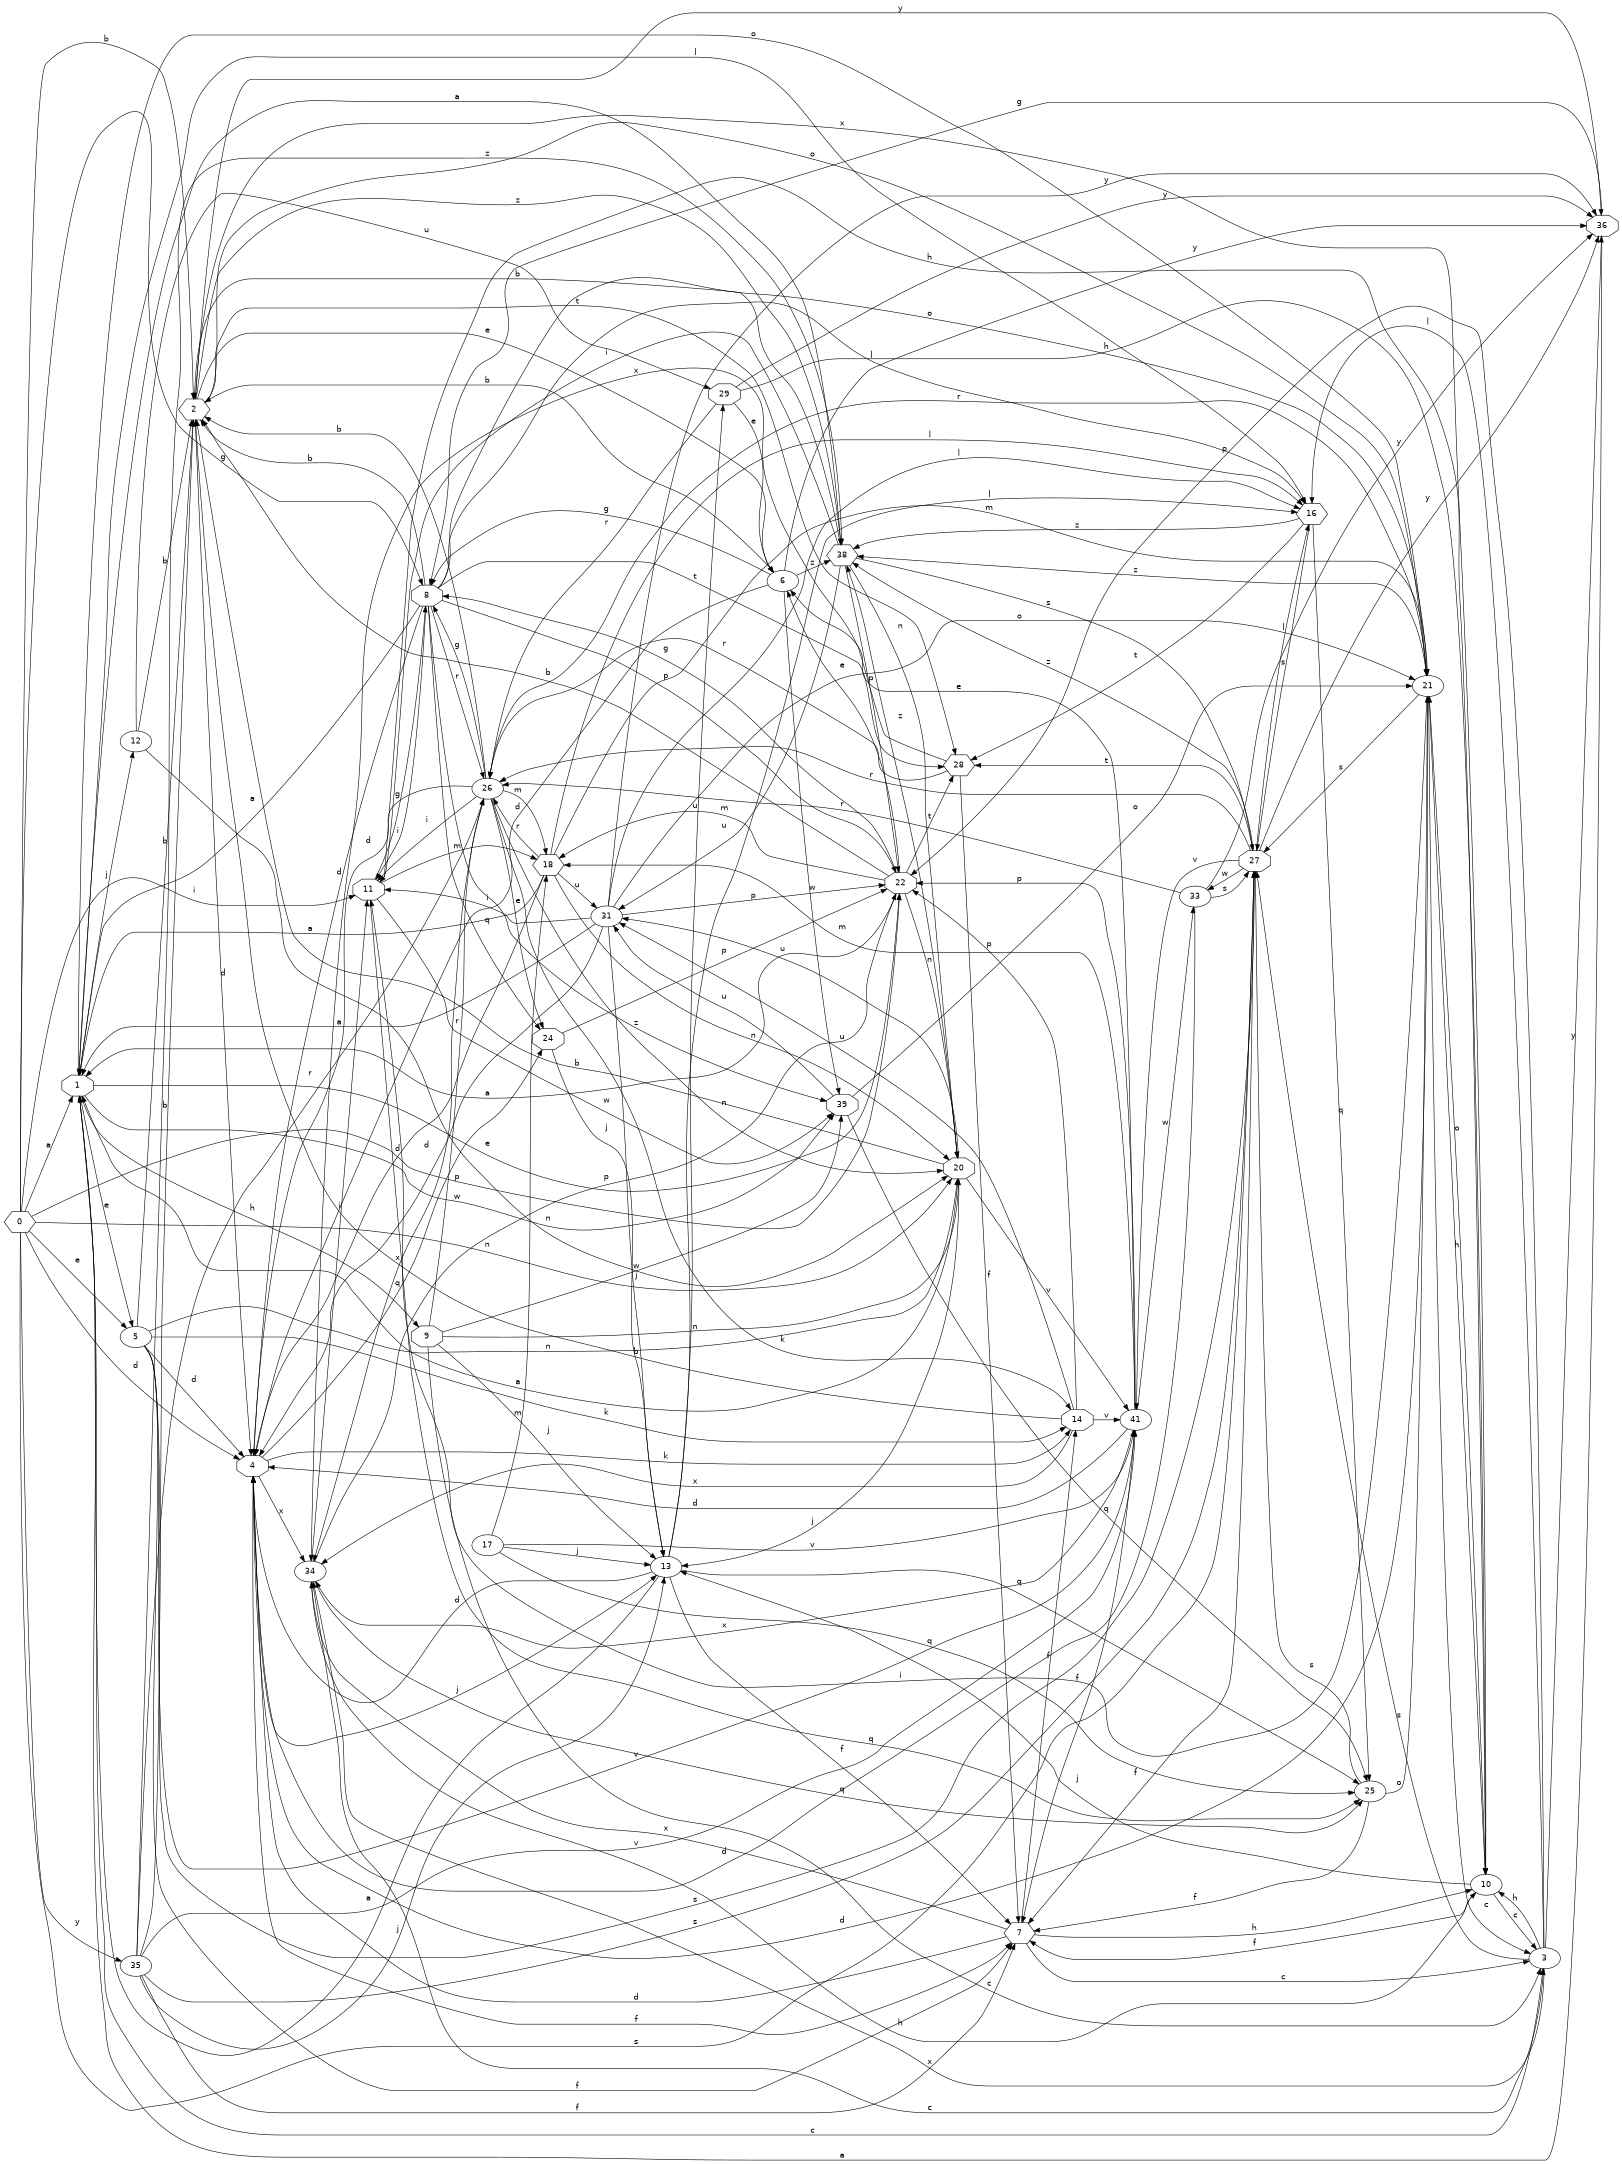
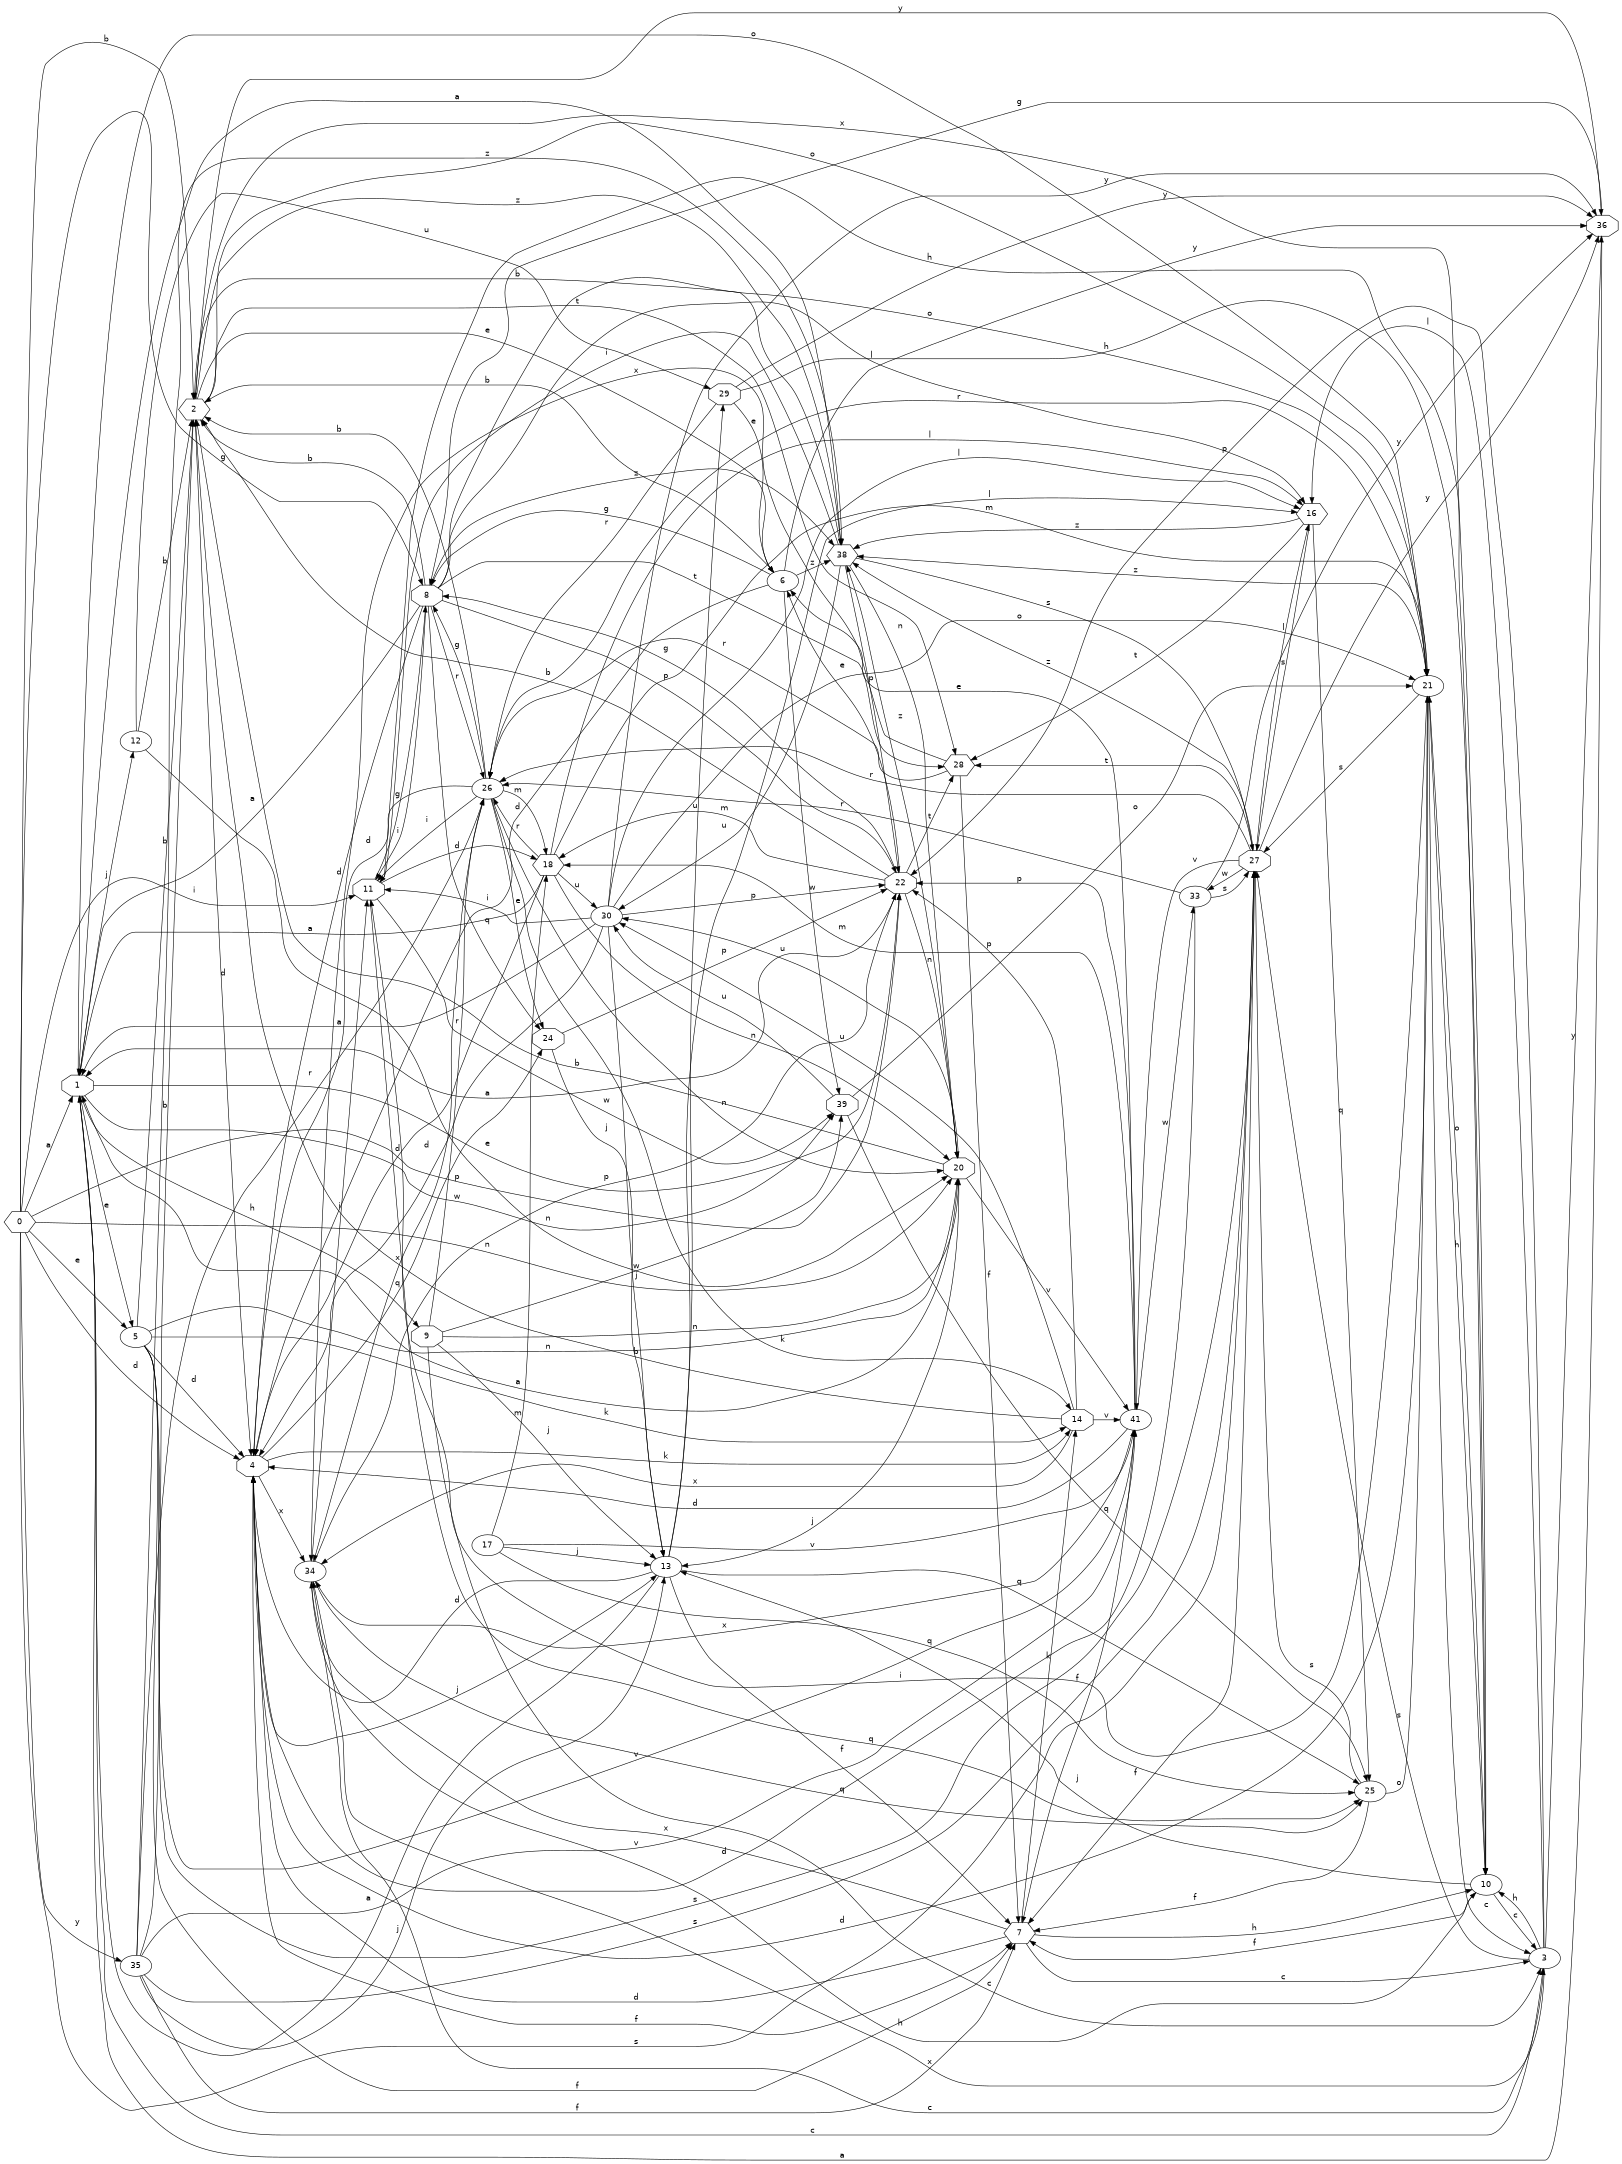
edge "1" -> "16": removed, label "l"
edge "11" -> "18": label "m" -> "d"
node "31": label "31" -> "30"
edge "8" -> "39": now "8" -> "38"
edge "7" -> "14": label "f" -> "k"
